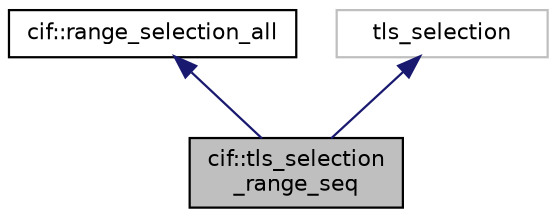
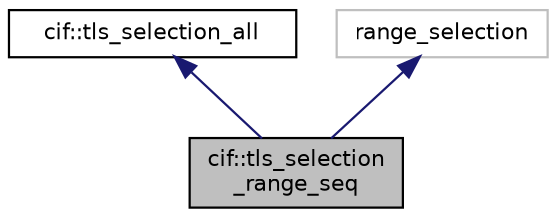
node "cif::range_selection_all": label "cif::range_selection_all" -> "cif::tls_selection_all"
node "tls_selection": label "tls_selection" -> "range_selection"
